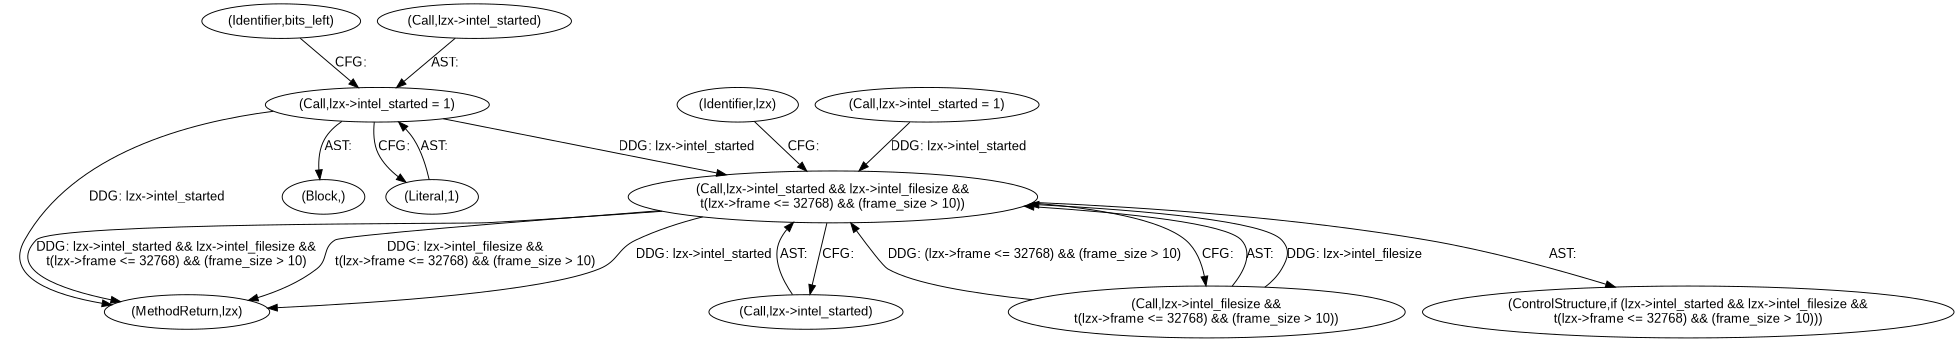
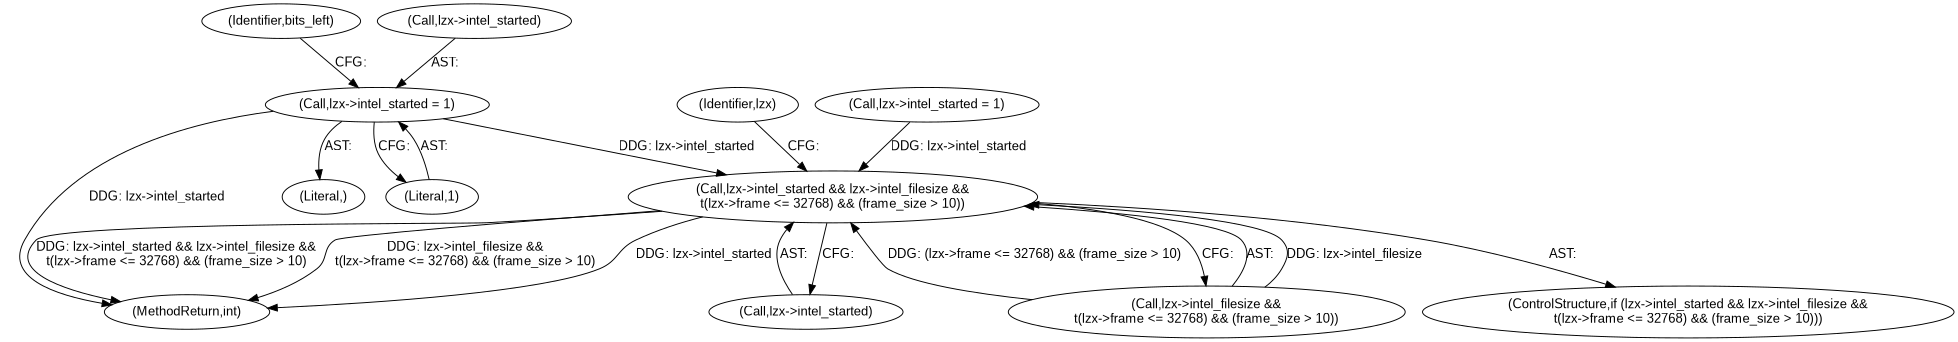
node "(Block,)": label "(Block,)" -> "(Literal,)"
node "(MethodReturn,lzx)": label "(MethodReturn,lzx)" -> "(MethodReturn,int)"
